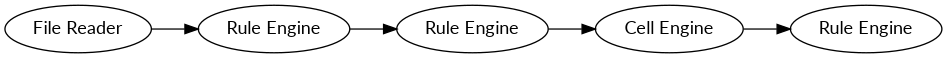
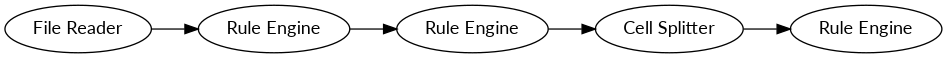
node "Cell Engine": label "Cell Engine" -> "Cell Splitter"
